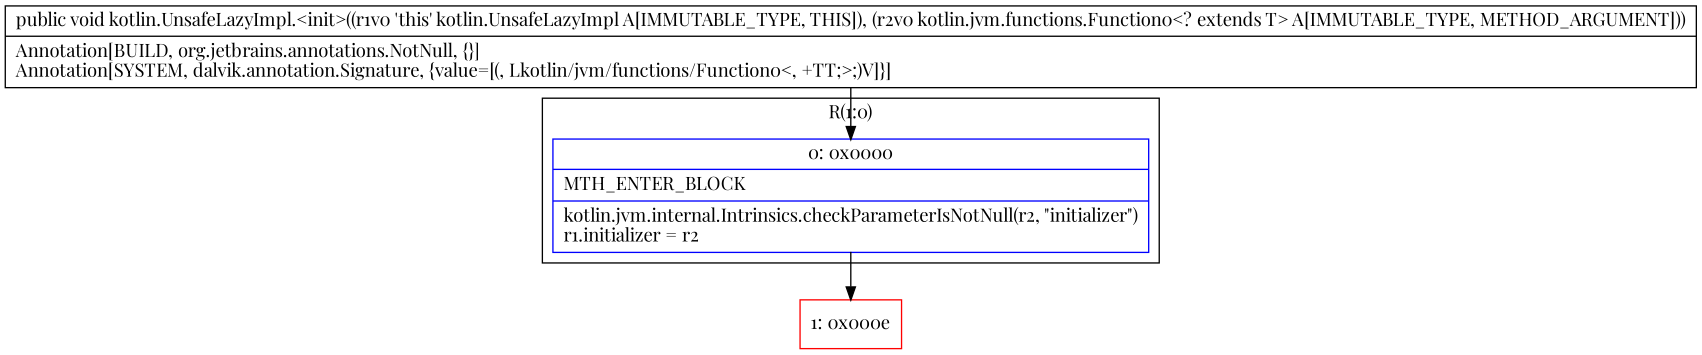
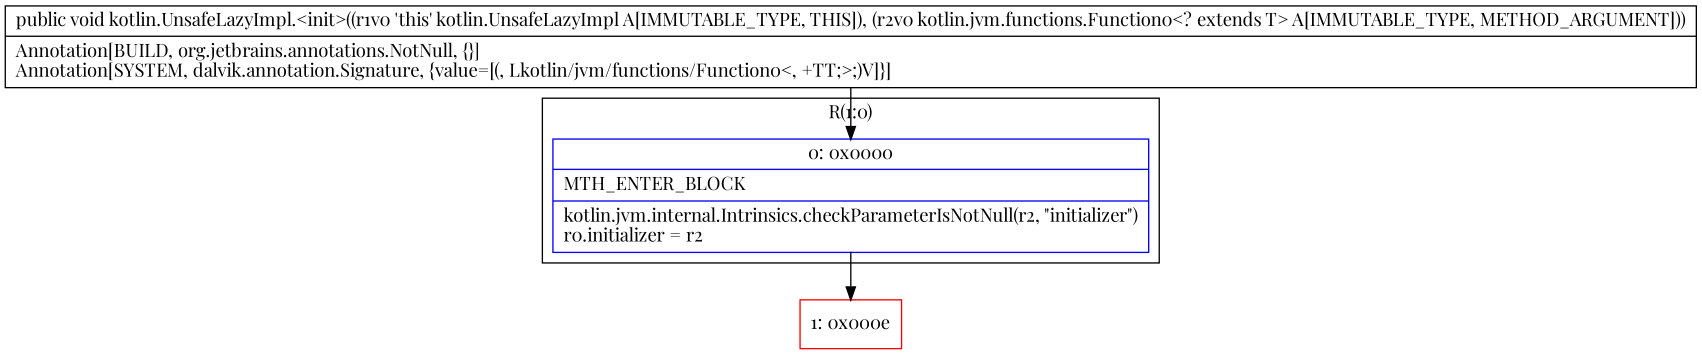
node "0: 0x0000": text "r1.initializer = r2" -> "r0.initializer = r2"
